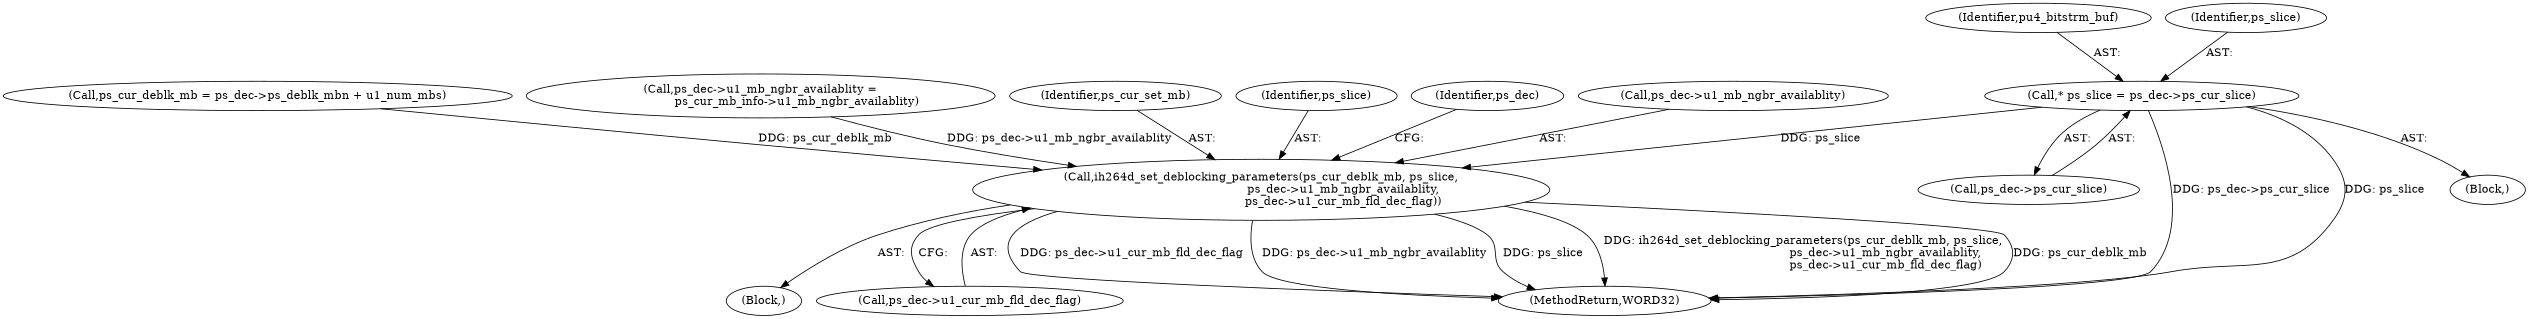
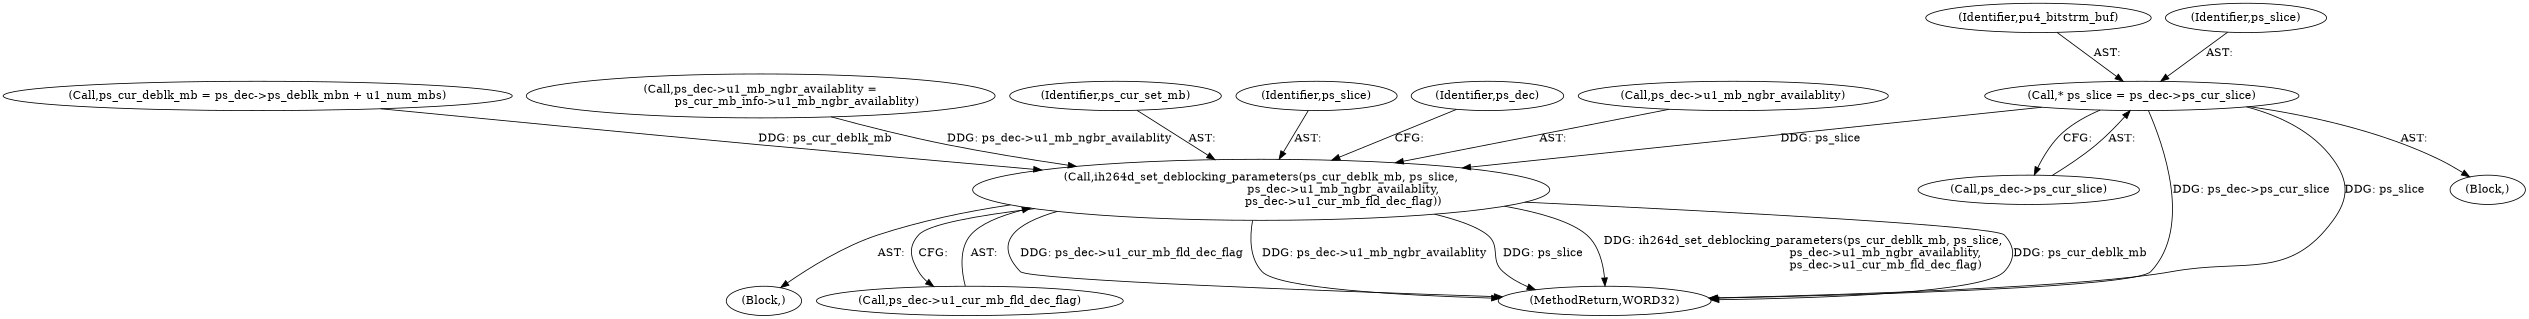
edge "(Call,* ps_slice = ps_dec->ps_cur_slice)" -> "(Call,ps_dec->ps_cur_slice)": label "AST: " -> "CFG: "
